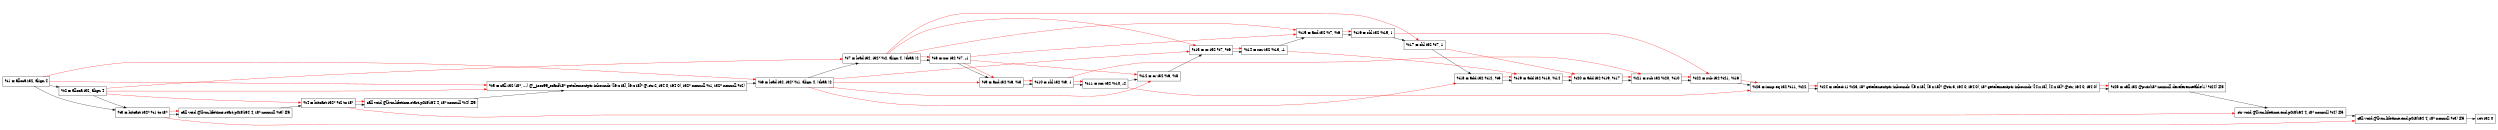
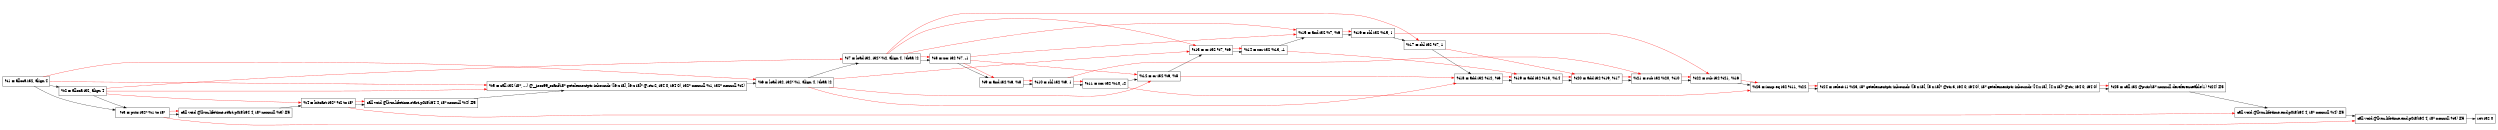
edge "%12 = or i32 %6, %8" -> "%18 = add i32 %12, %6": added
edge "%6 = load i32, i32* %1, align 4, !tbaa !2" -> "%9 = and i32 %6, %8": removed
node "%3 = bitcast i32* %1 to i8*": label "%3 = bitcast i32* %1 to i8*" -> "%3 = puts i32* %1 to i8*"
node "str void @llvm.lifetime.end.p0i8(i64 4, i8* nonnull %4) #5": label "str void @llvm.lifetime.end.p0i8(i64 4, i8* nonnull %4) #5" -> "call void @llvm.lifetime.end.p0i8(i64 4, i8* nonnull %4) #5"
